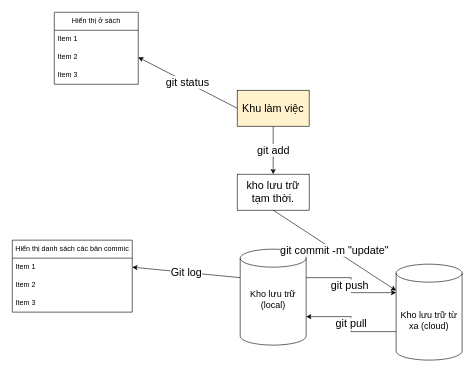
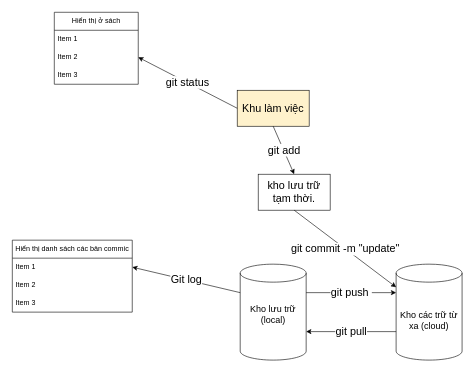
node "kho lưu trữ tạm thời.": moved (273, 192) -> (294, 192)
node "Kho lưu trữ (local)": moved (273, 297) -> (273, 312)
node "Kho lưu trữ từ xa (cloud)": label "Kho lưu trữ từ xa (cloud)" -> "Kho các trữ từ xa (cloud)"
